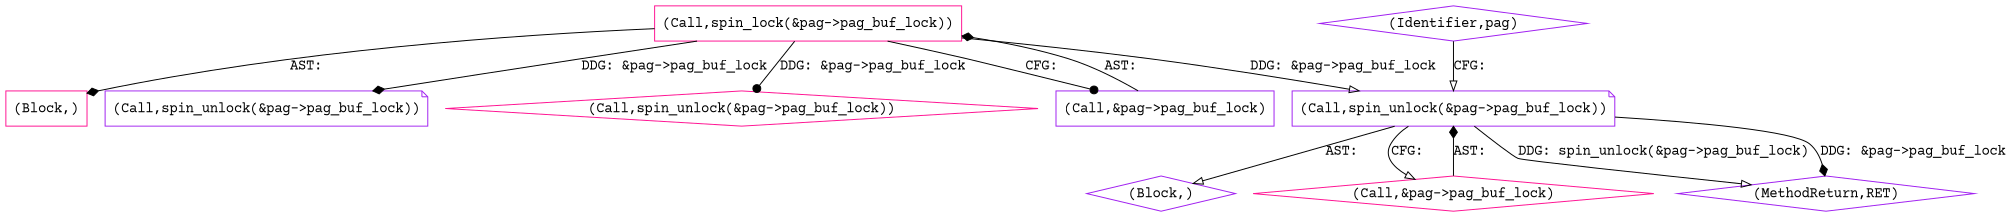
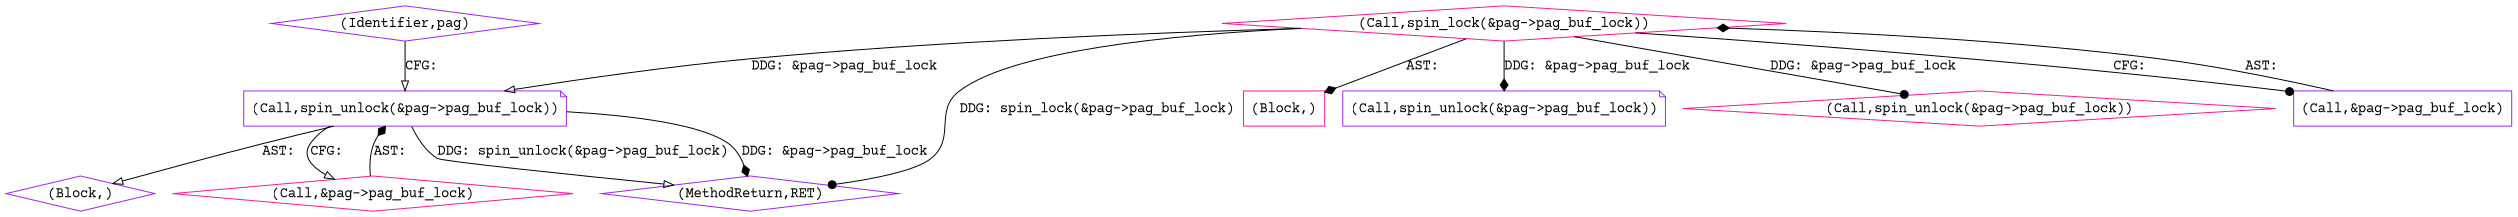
node "(Call,spin_lock(&pag->pag_buf_lock))": shape box -> diamond
edge "(Call,spin_lock(&pag->pag_buf_lock))" -> "(MethodReturn,RET)": added, label "DDG: spin_lock(&pag->pag_buf_lock)"
